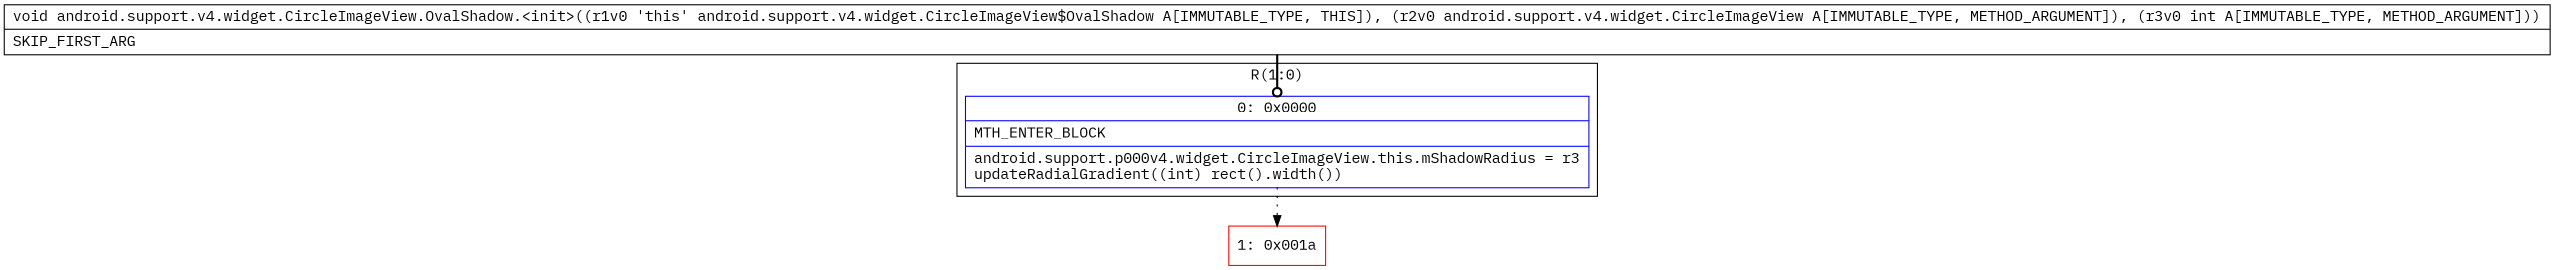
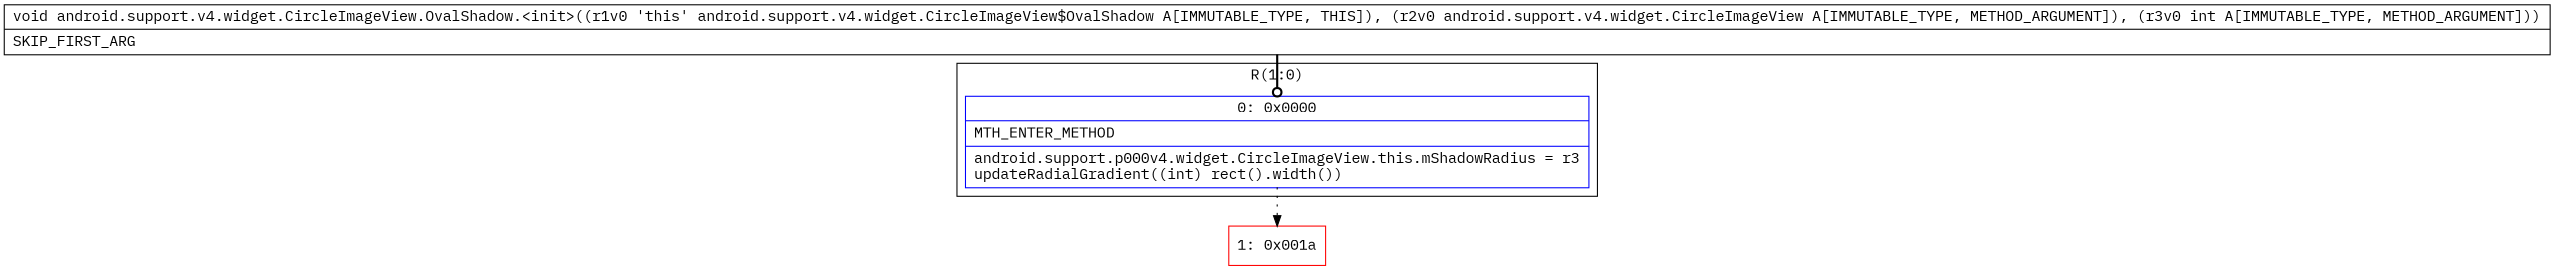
node "0: 0x0000": text "MTH_ENTER_BLOCK" -> "MTH_ENTER_METHOD"
